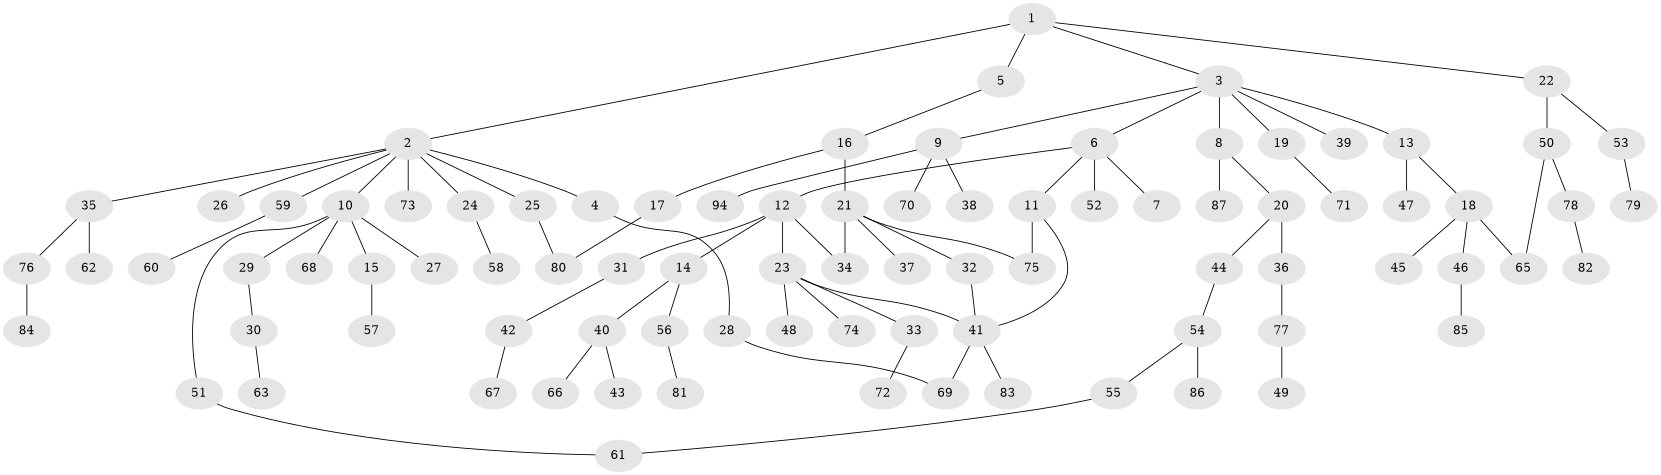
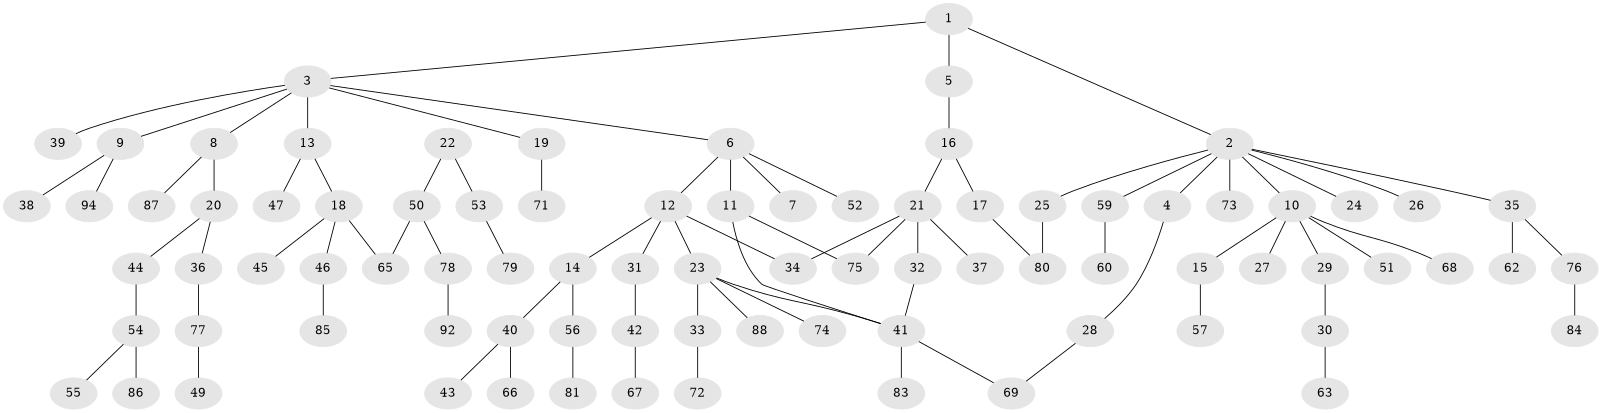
edge "1" -- "22": removed
node "70": removed
node "58": removed
node "82": label "82" -> "92"
node "48": label "48" -> "88"
node "61": removed
